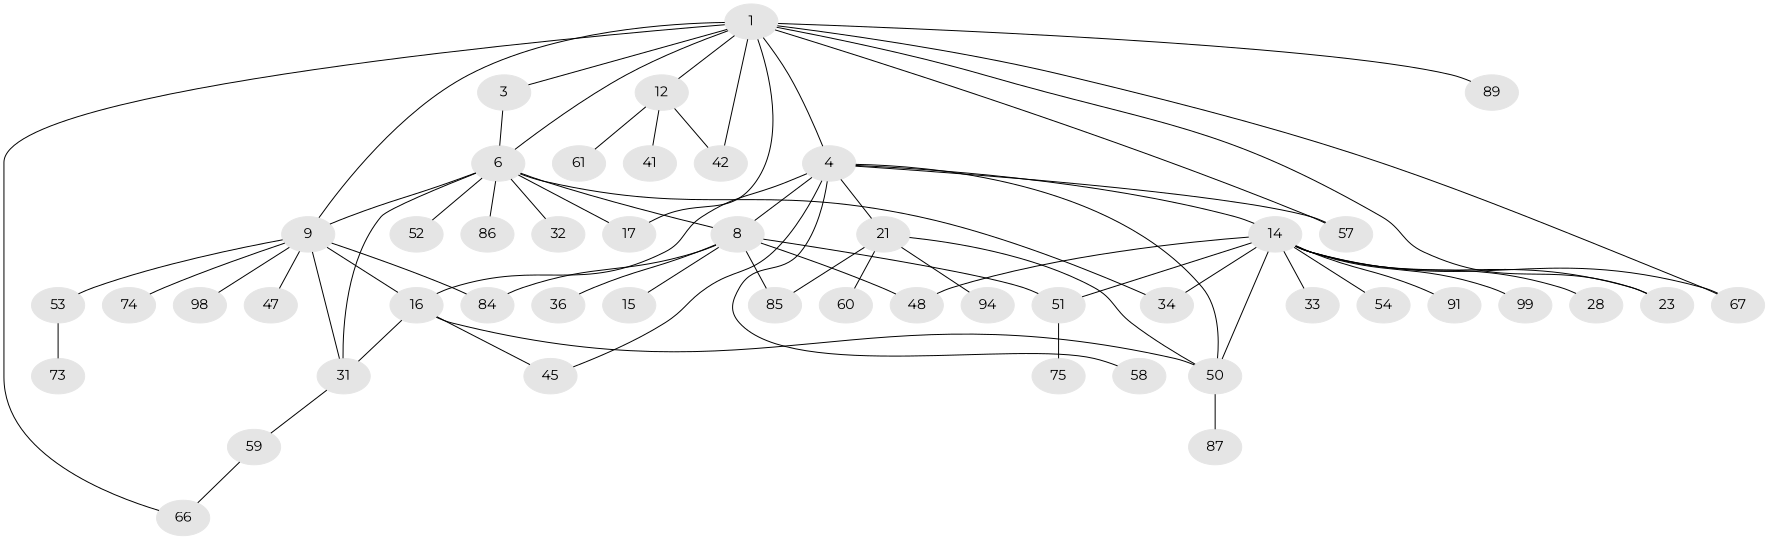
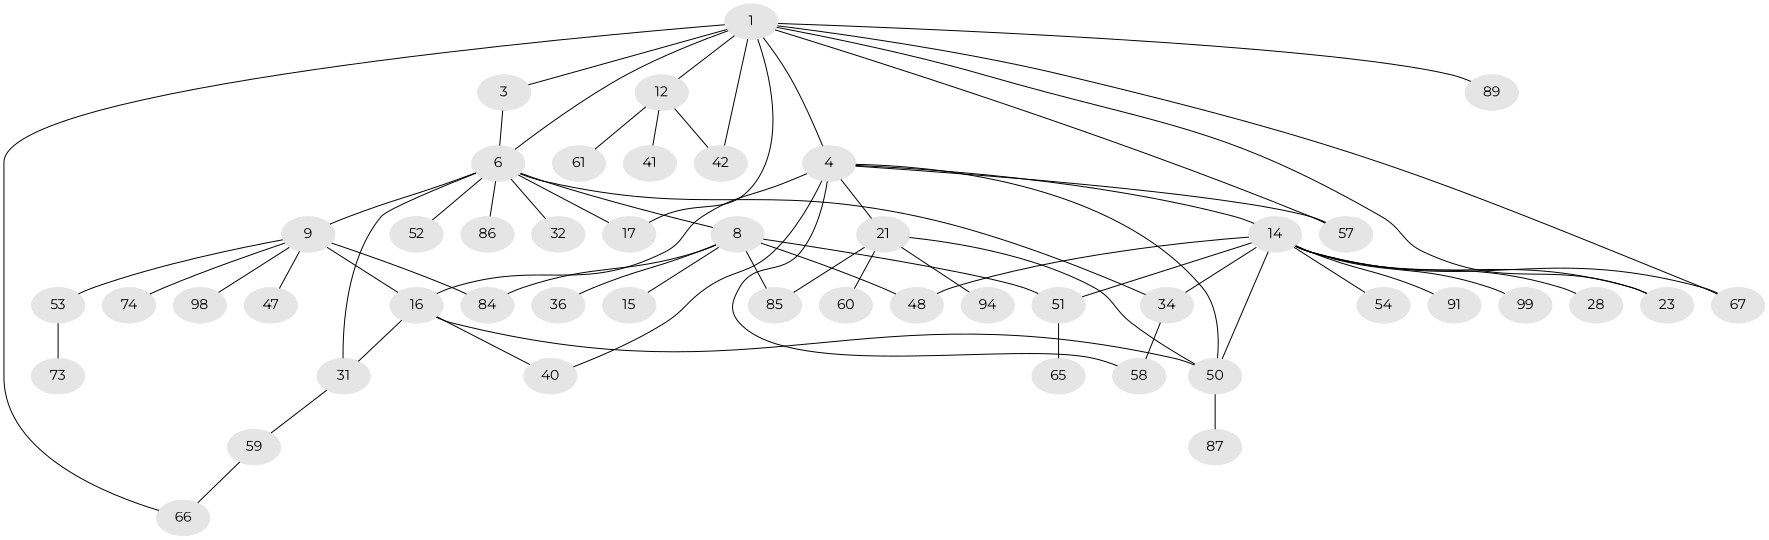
edge "1" -- "9": removed
edge "4" -- "8": removed
edge "9" -- "31": removed
node "33": removed
edge "34" -- "58": added
node "45": label "45" -> "40"
node "75": label "75" -> "65"
